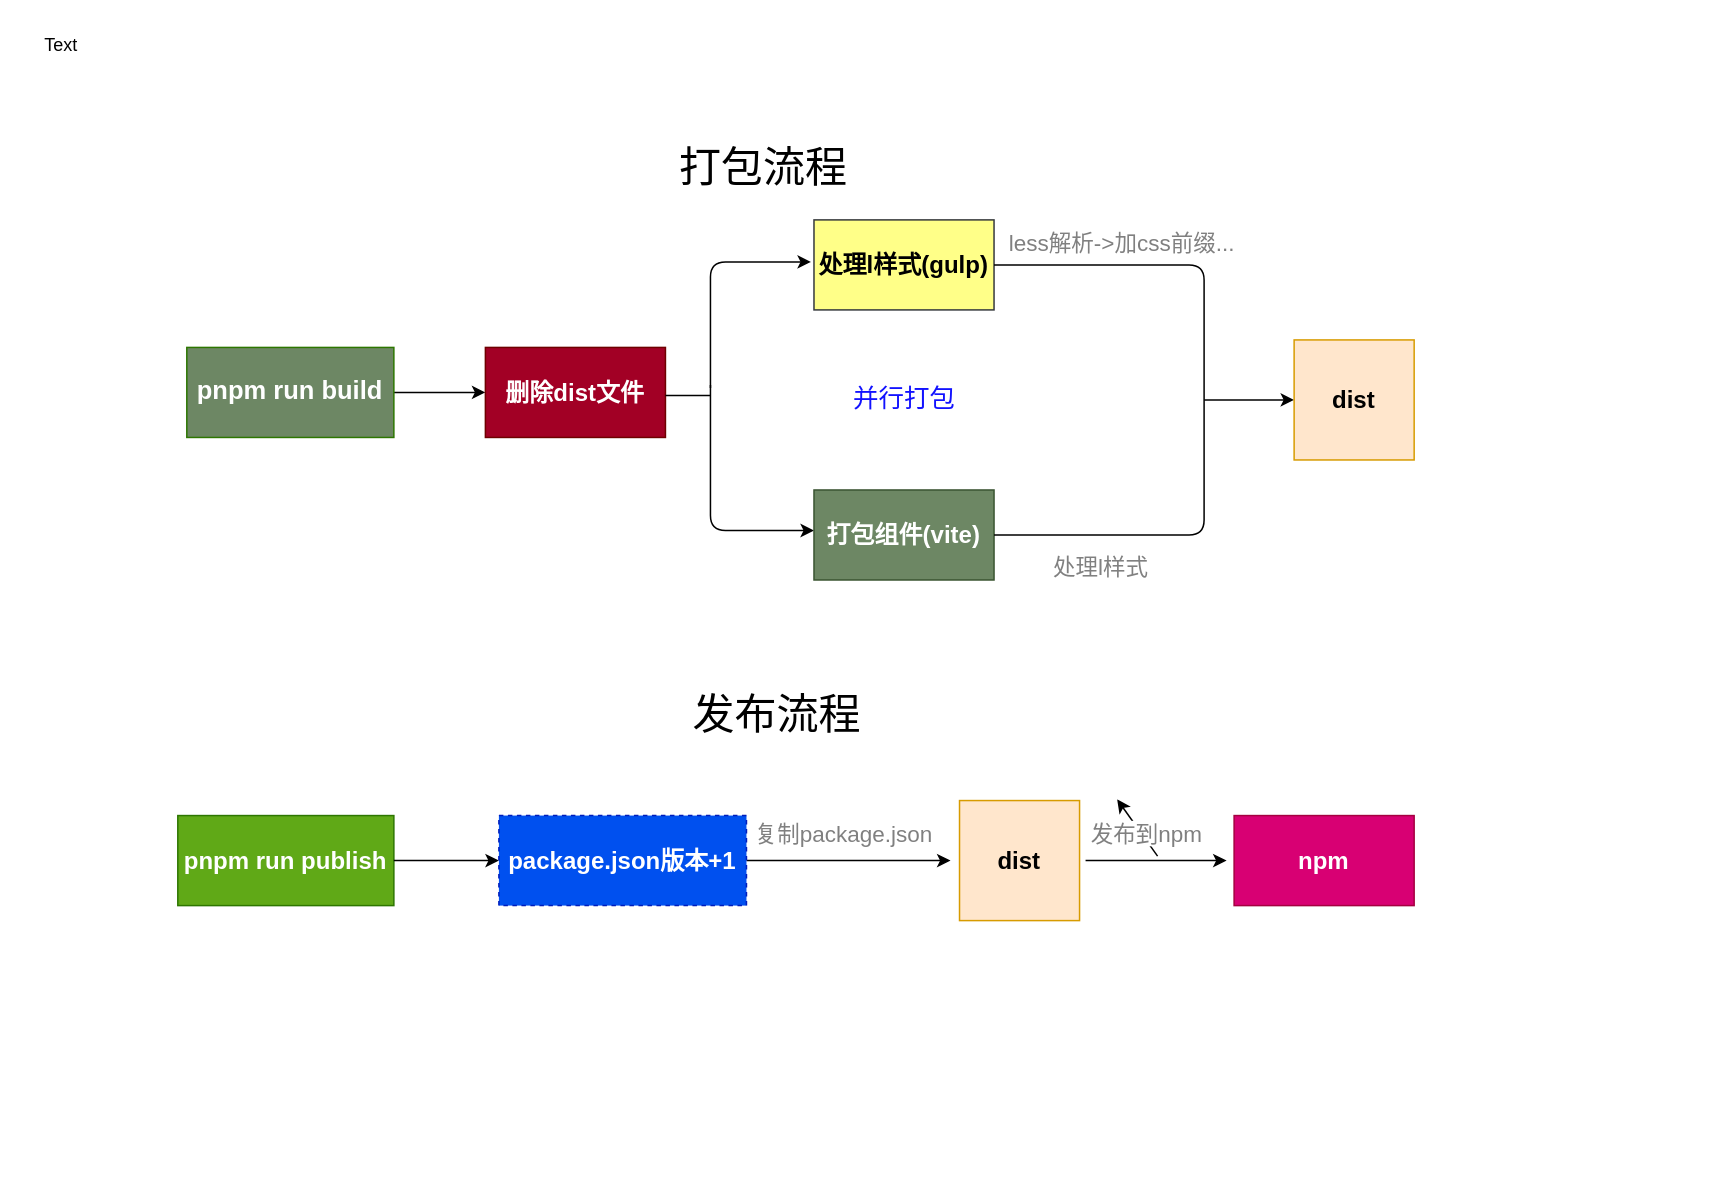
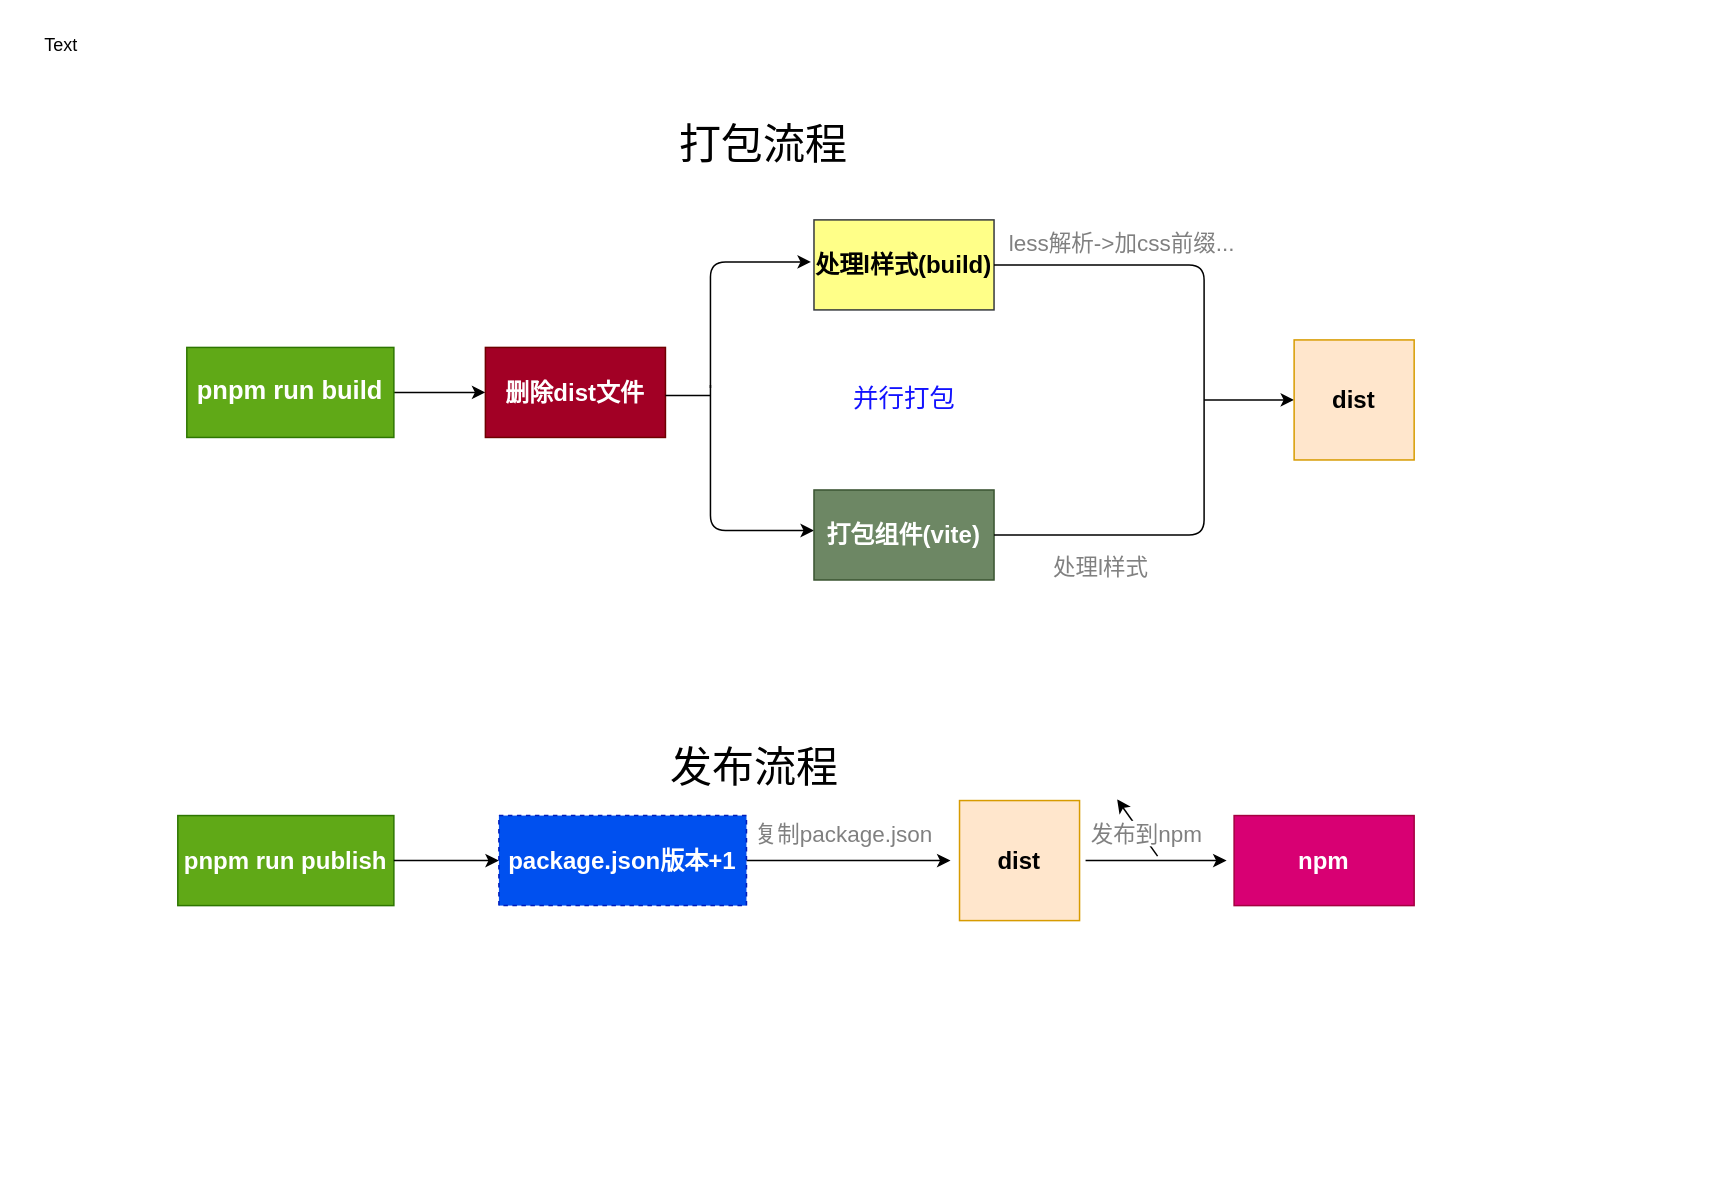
node "打包流程": moved (763, 167) -> (763, 145)
node "处理l样式(gulp)": label "处理l样式(gulp)" -> "处理l样式(build)"
node "pnpm run build": fillcolor #6d8764 -> #60a917
node "发布流程": moved (776, 715) -> (754, 767)
